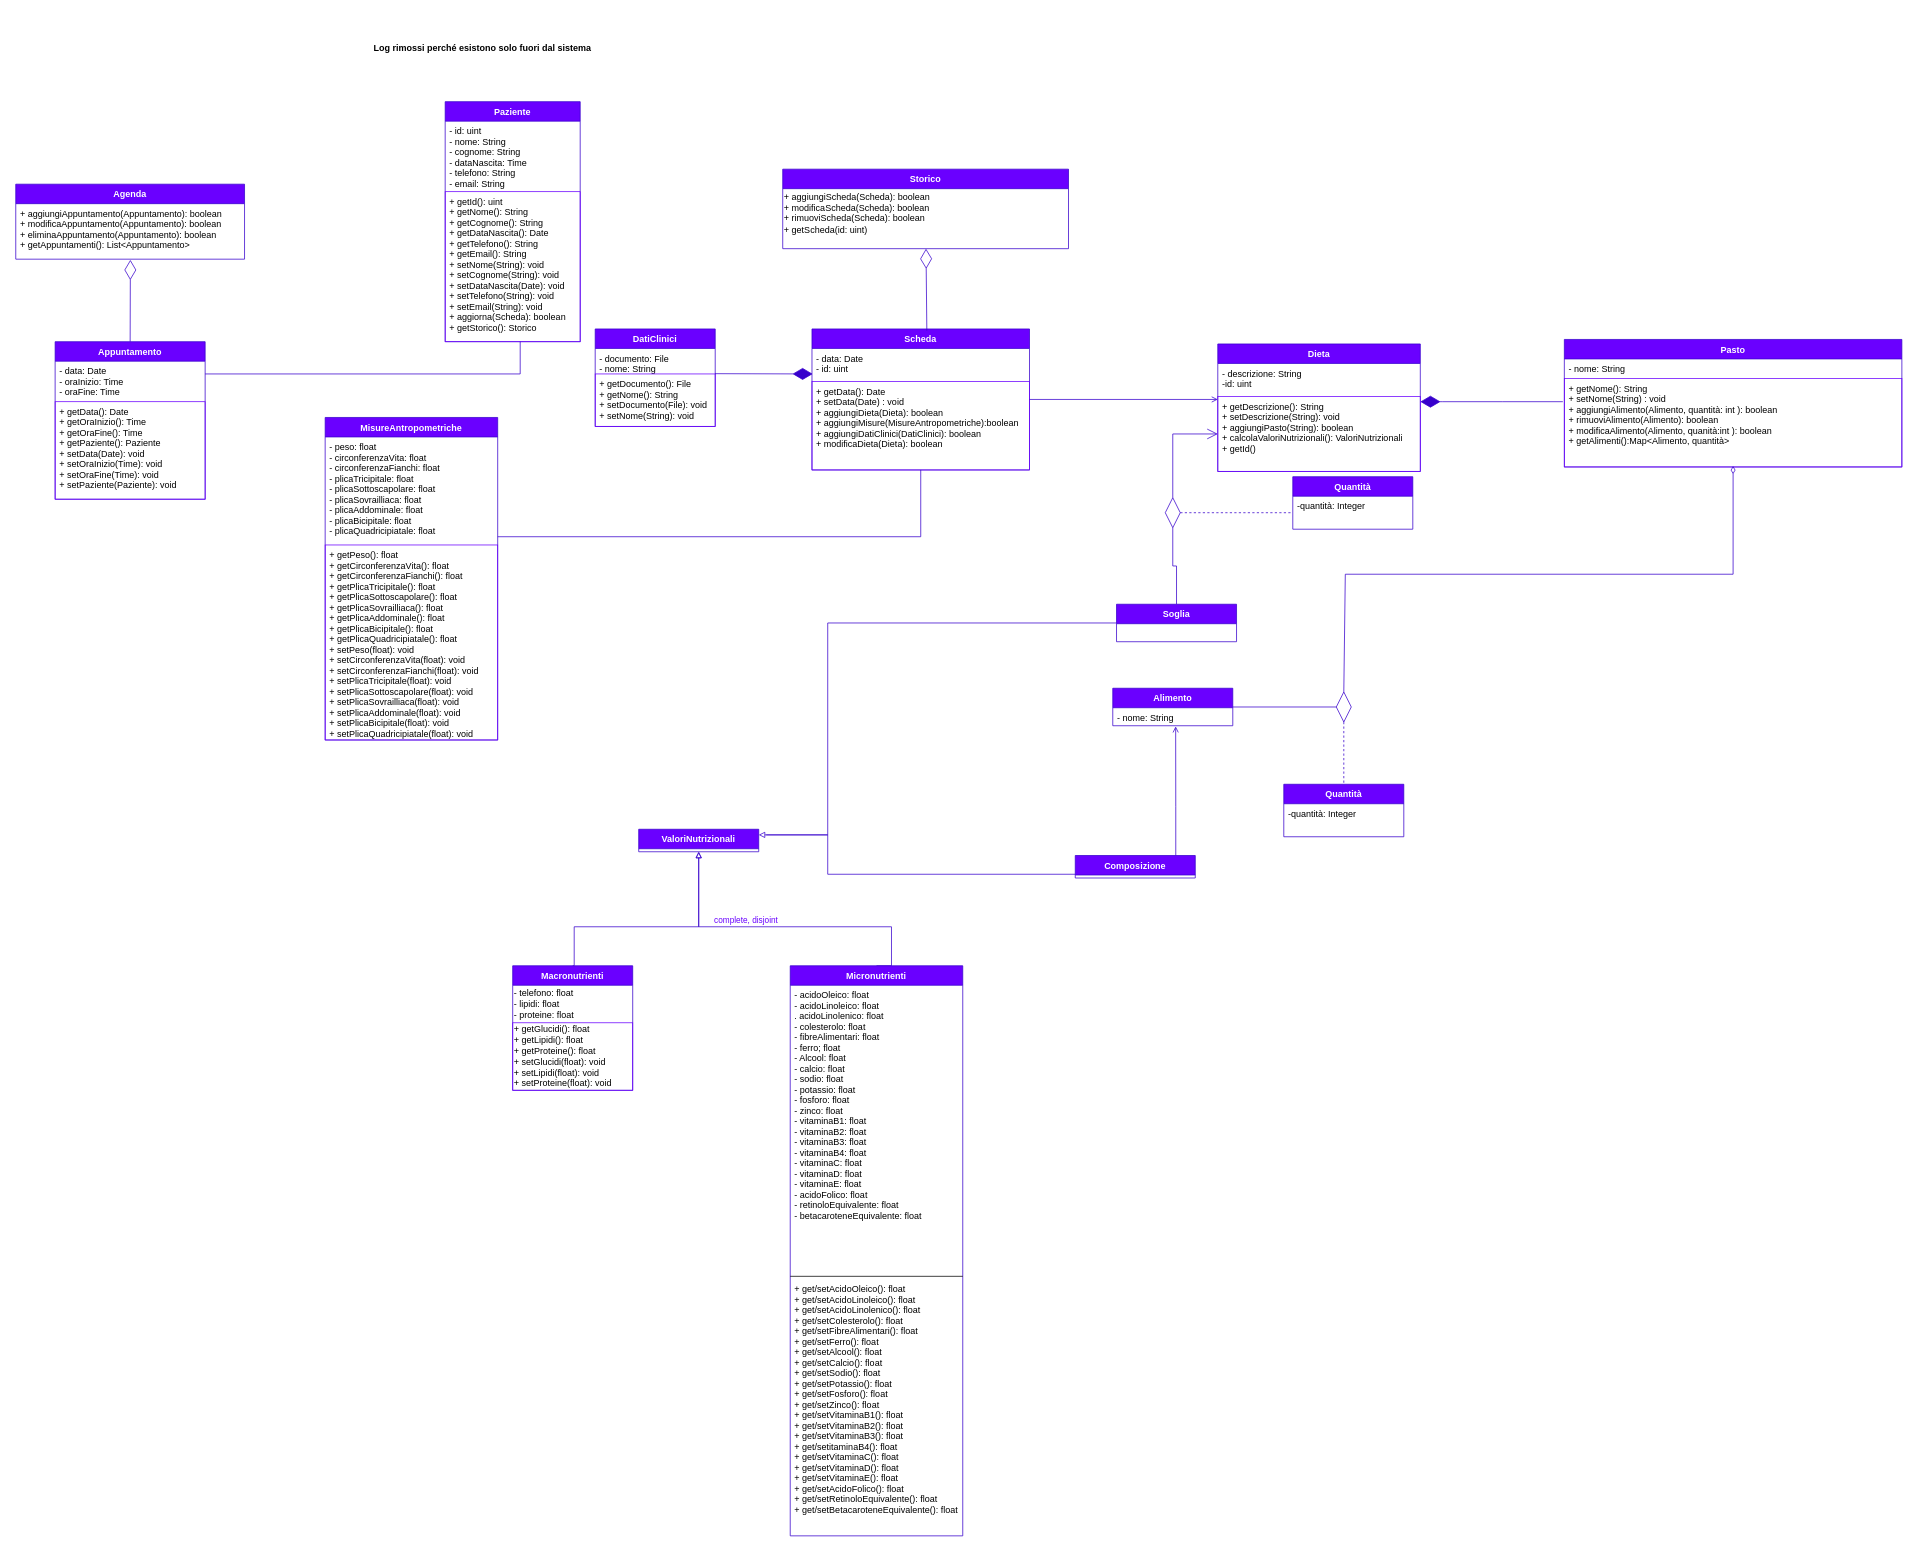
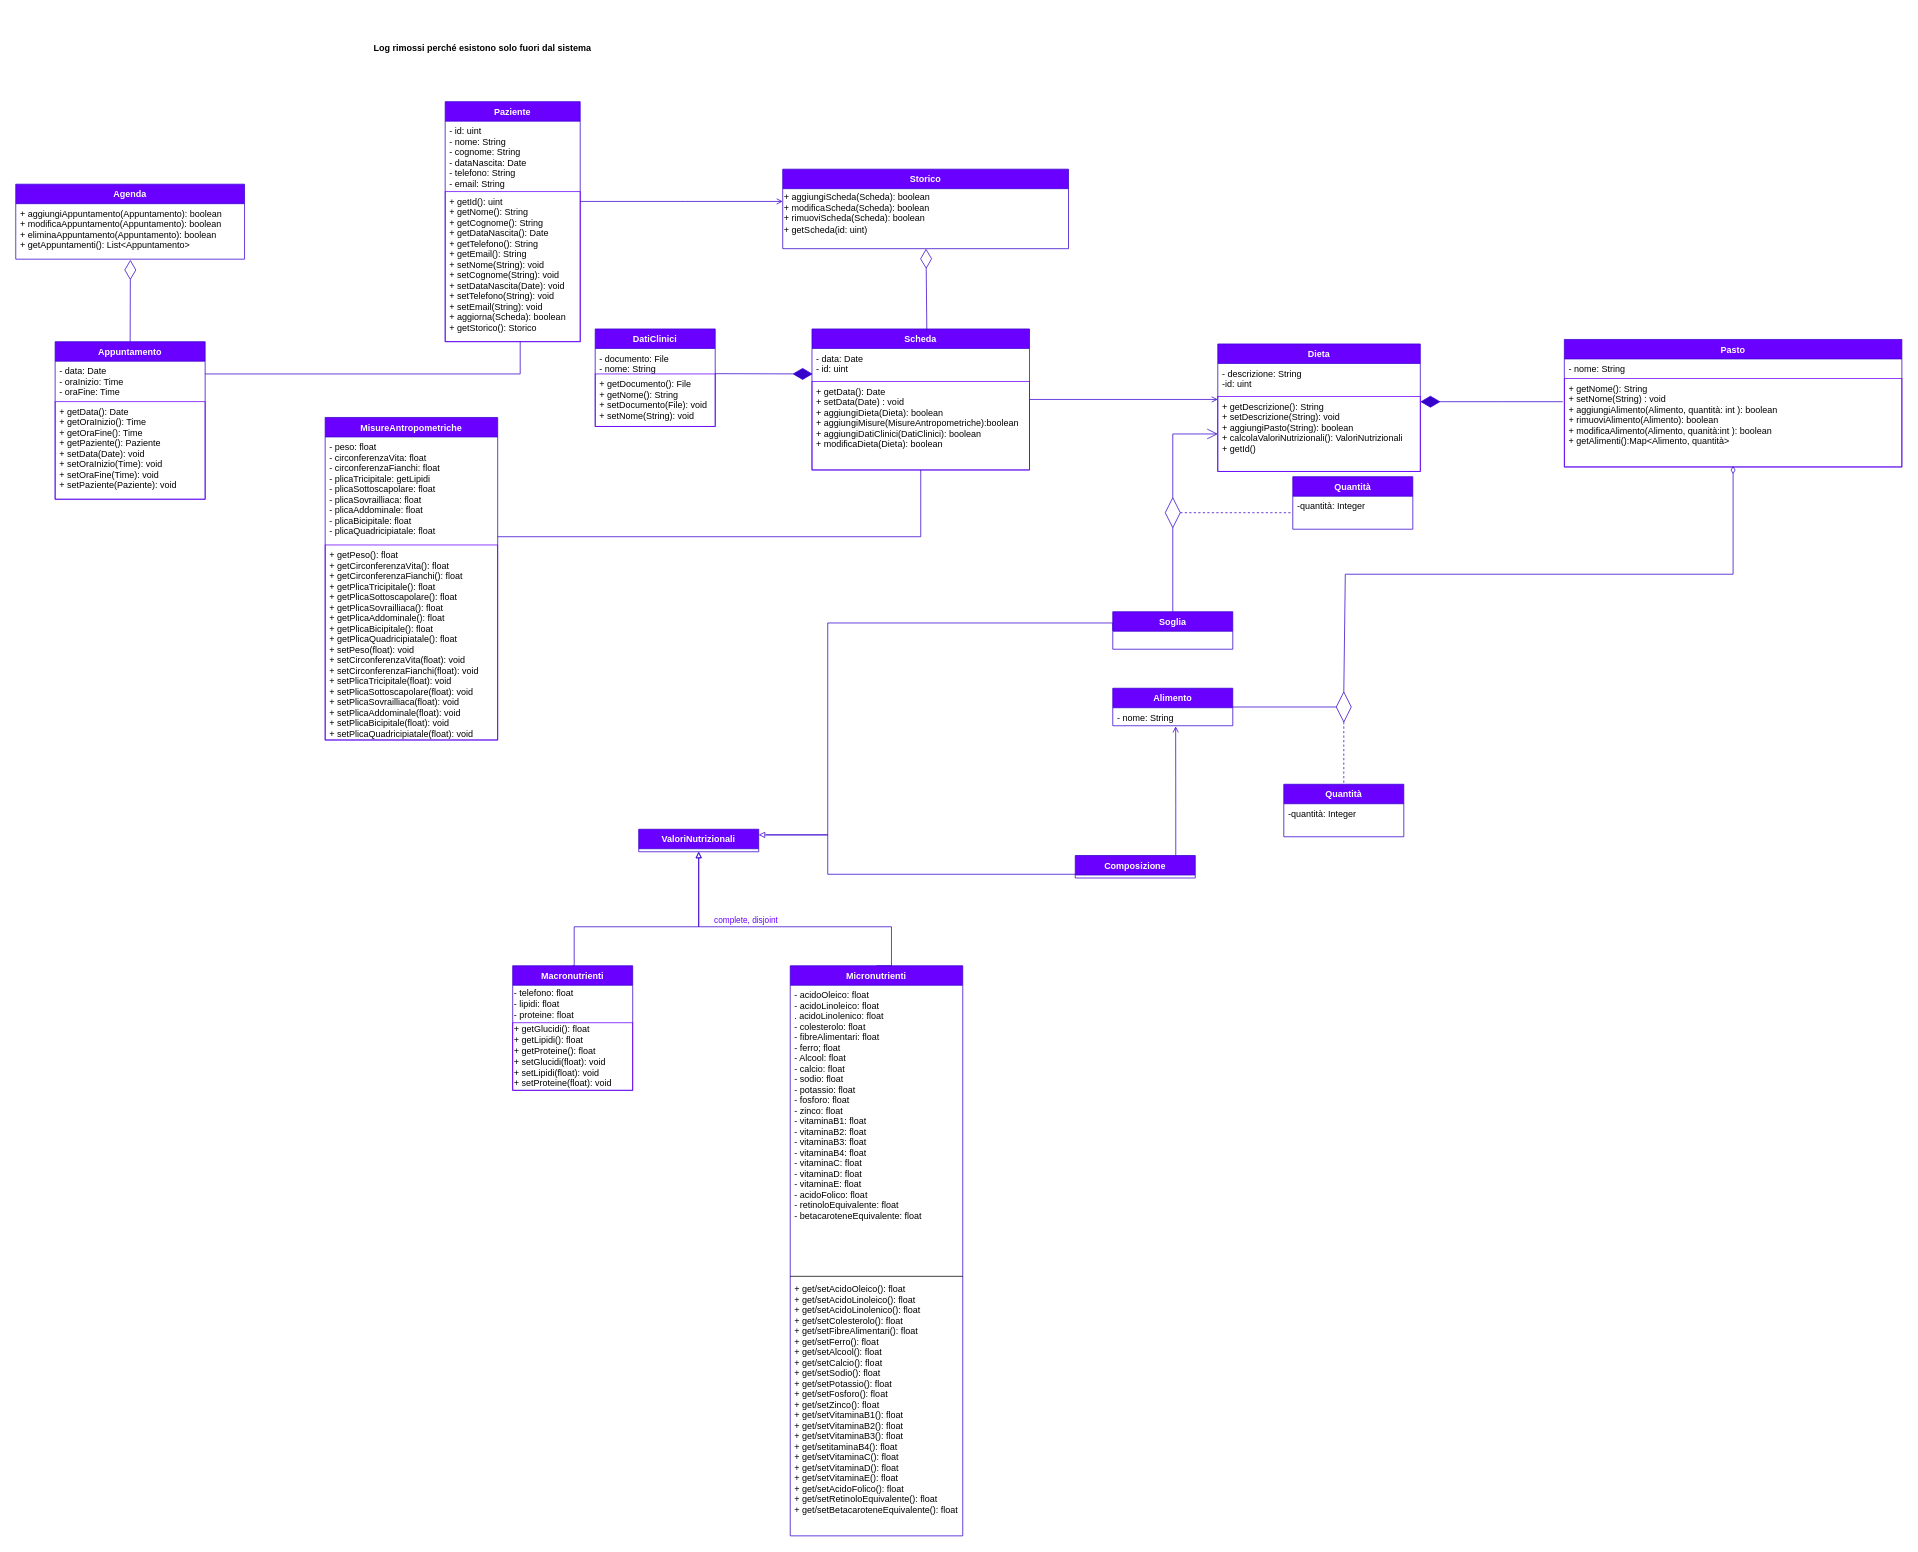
node "- id: uint - nome: String - cognome: String - dataNascita: Time - telefono: String - email: String": label "- id: uint - nome: String - cognome: String - dataNascita: Time - telefono: String - email: String" -> "- id: uint - nome: String - cognome: String - dataNascita: Date - telefono: String - email: String"
edge "Paziente" -> "Storico": added
node "- peso: float - circonferenzaVita: float - circonferenzaFianchi: float - plicaTricipitale: float - plicaSottoscapolare: float - plicaSovrailliaca: float - plicaAddominale: float - plicaBicipitale: float - plicaQuadricipiatale: float": label "- peso: float - circonferenzaVita: float - circonferenzaFianchi: float - plicaTricipitale: float - plicaSottoscapolare: float - plicaSovrailliaca: float - plicaAddominale: float - plicaBicipitale: float - plicaQuadricipiatale: float" -> "- peso: float - circonferenzaVita: float - circonferenzaFianchi: float - plicaTricipitale: getLipidi - plicaSottoscapolare: float - plicaSovrailliaca: float - plicaAddominale: float - plicaBicipitale: float - plicaQuadricipiatale: float"
node "Soglia": moved (1176, 623) -> (1173, 630)
